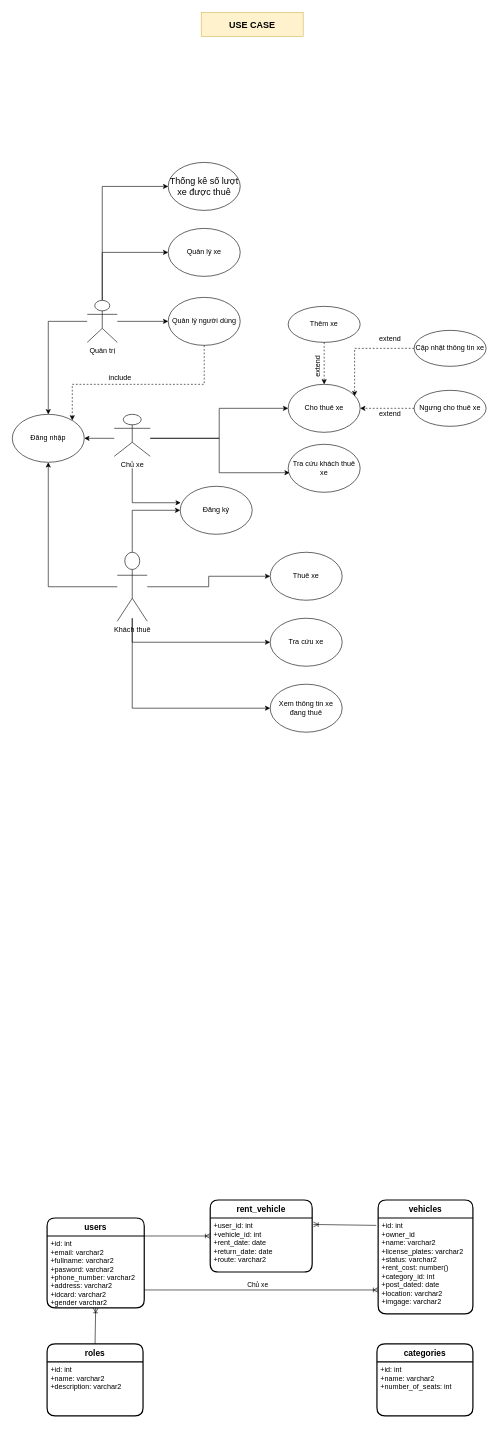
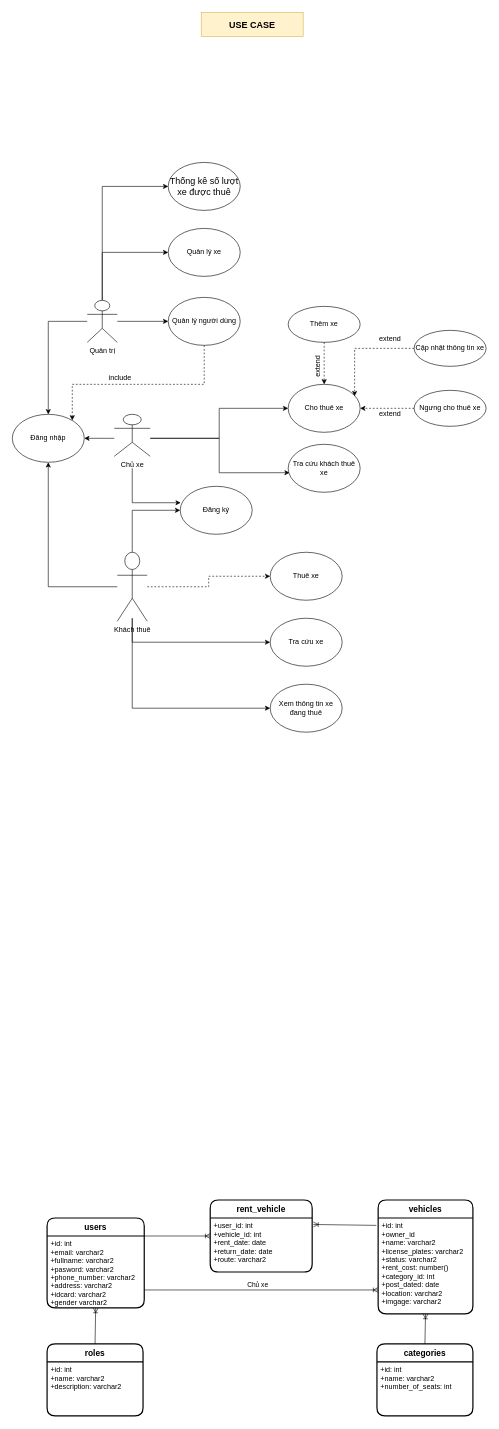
edge "Khách thuê" -> "Thuê xe": style solid -> dashed
edge "categories" -> "+id: int +owner_id +name: varchar2 +license_plates: varchar2 +status: varchar2 +rent_cost: number() +category_id: int +post_dated: date +location: varchar2 +imgage: varchar2": added
